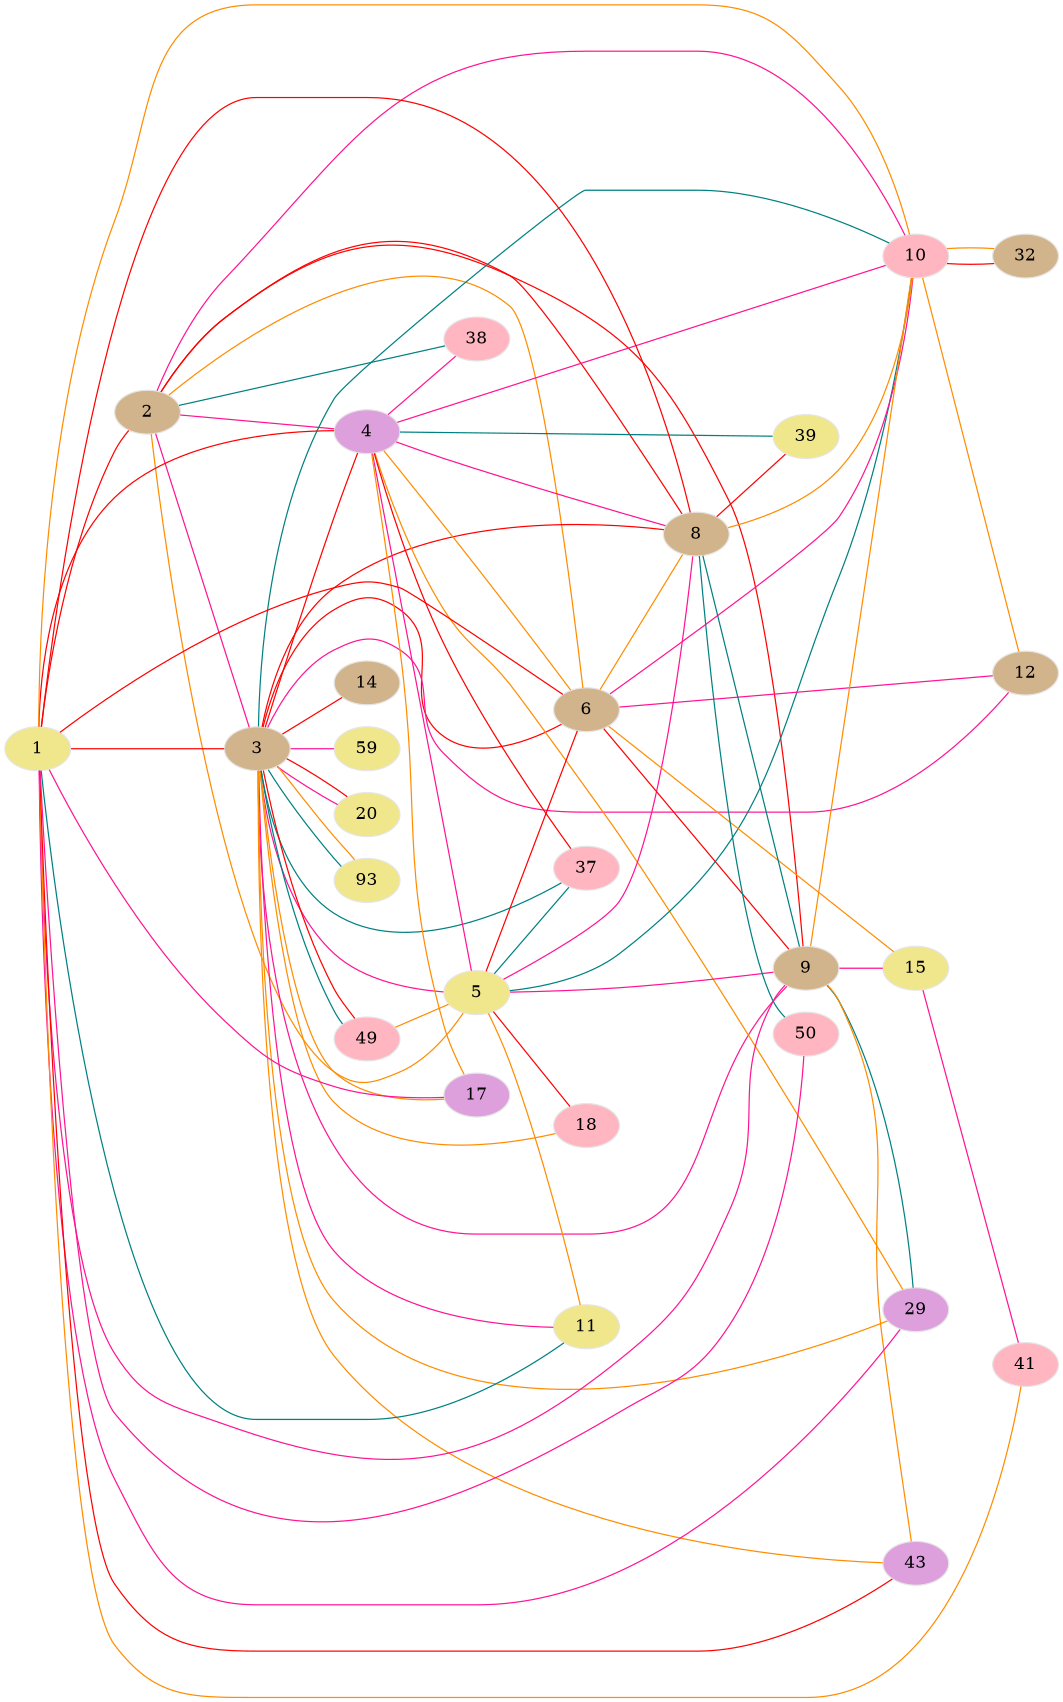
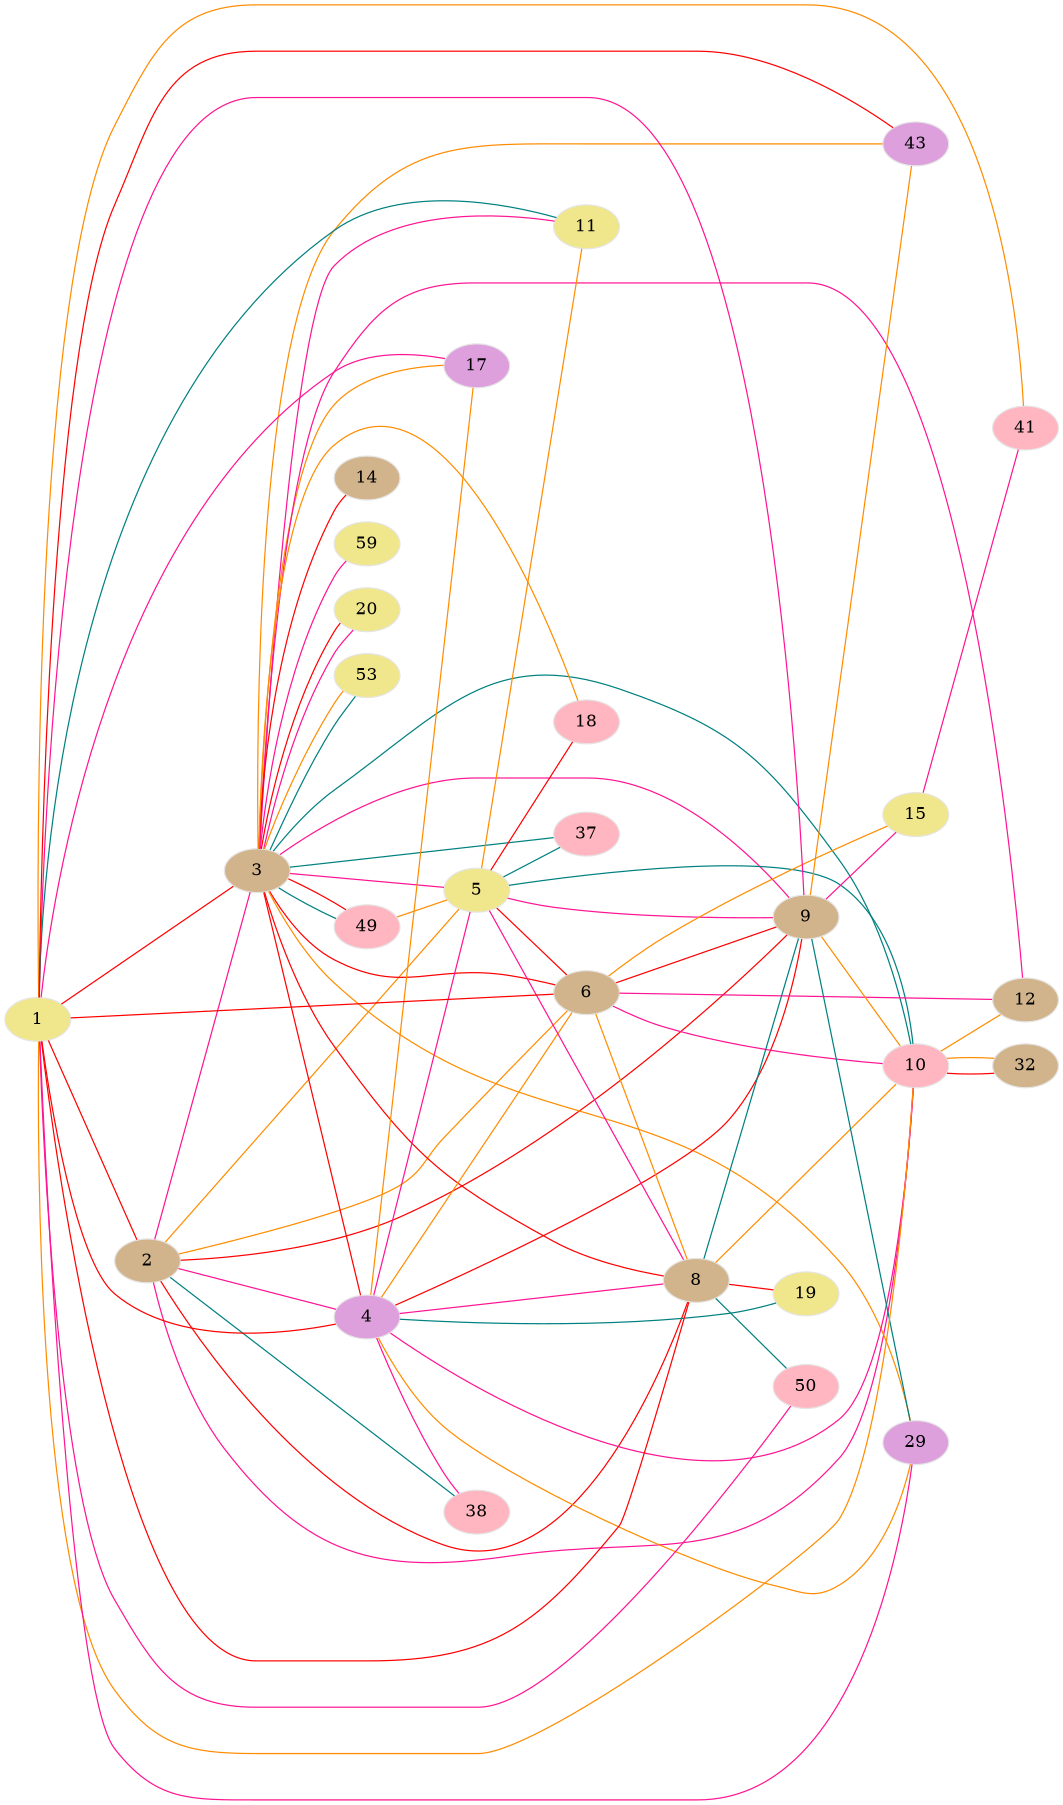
node "39": label "39" -> "19"
edge "4" -- "37": now "4" -- "9"
node "93": label "93" -> "53"
